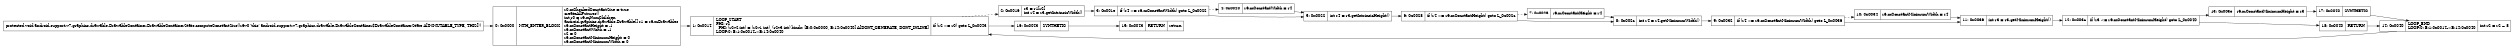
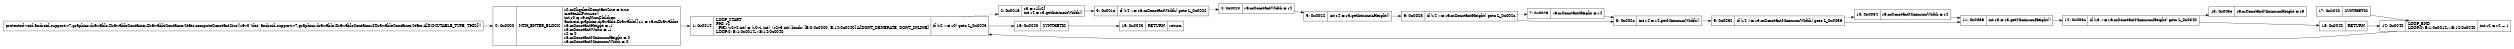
edge "13: 0x003e" -> "17: 0x0040": removed
edge "3: 0x001e" -> "5: 0x0022": removed
node "14: 0x0040": text "int r2 = r2 + 8" -> "int r2 = r2 + 1"
